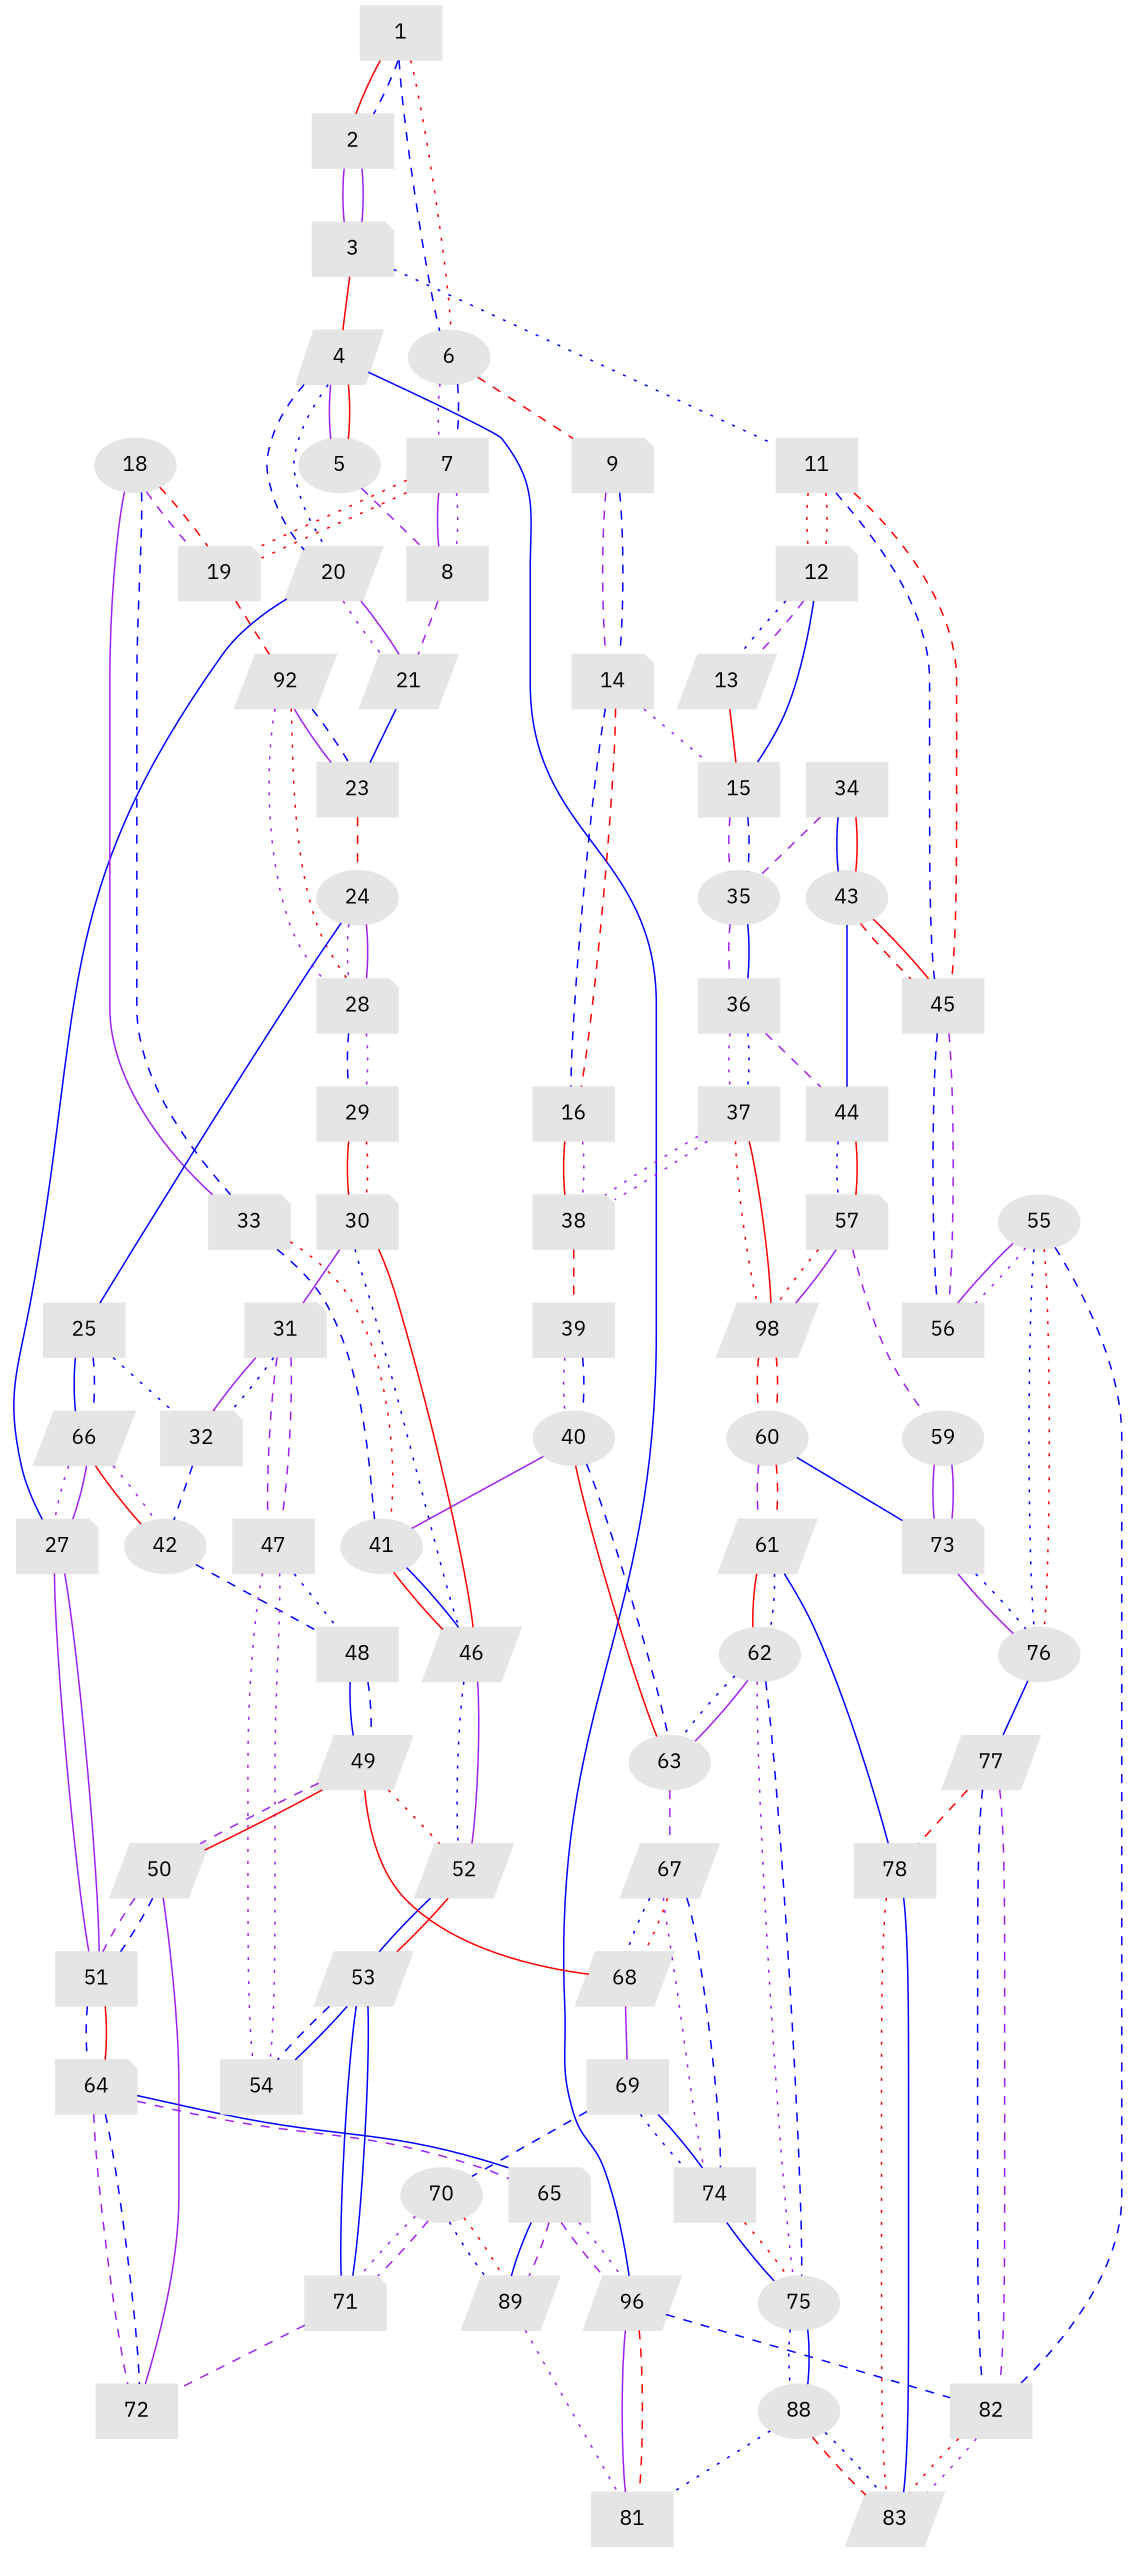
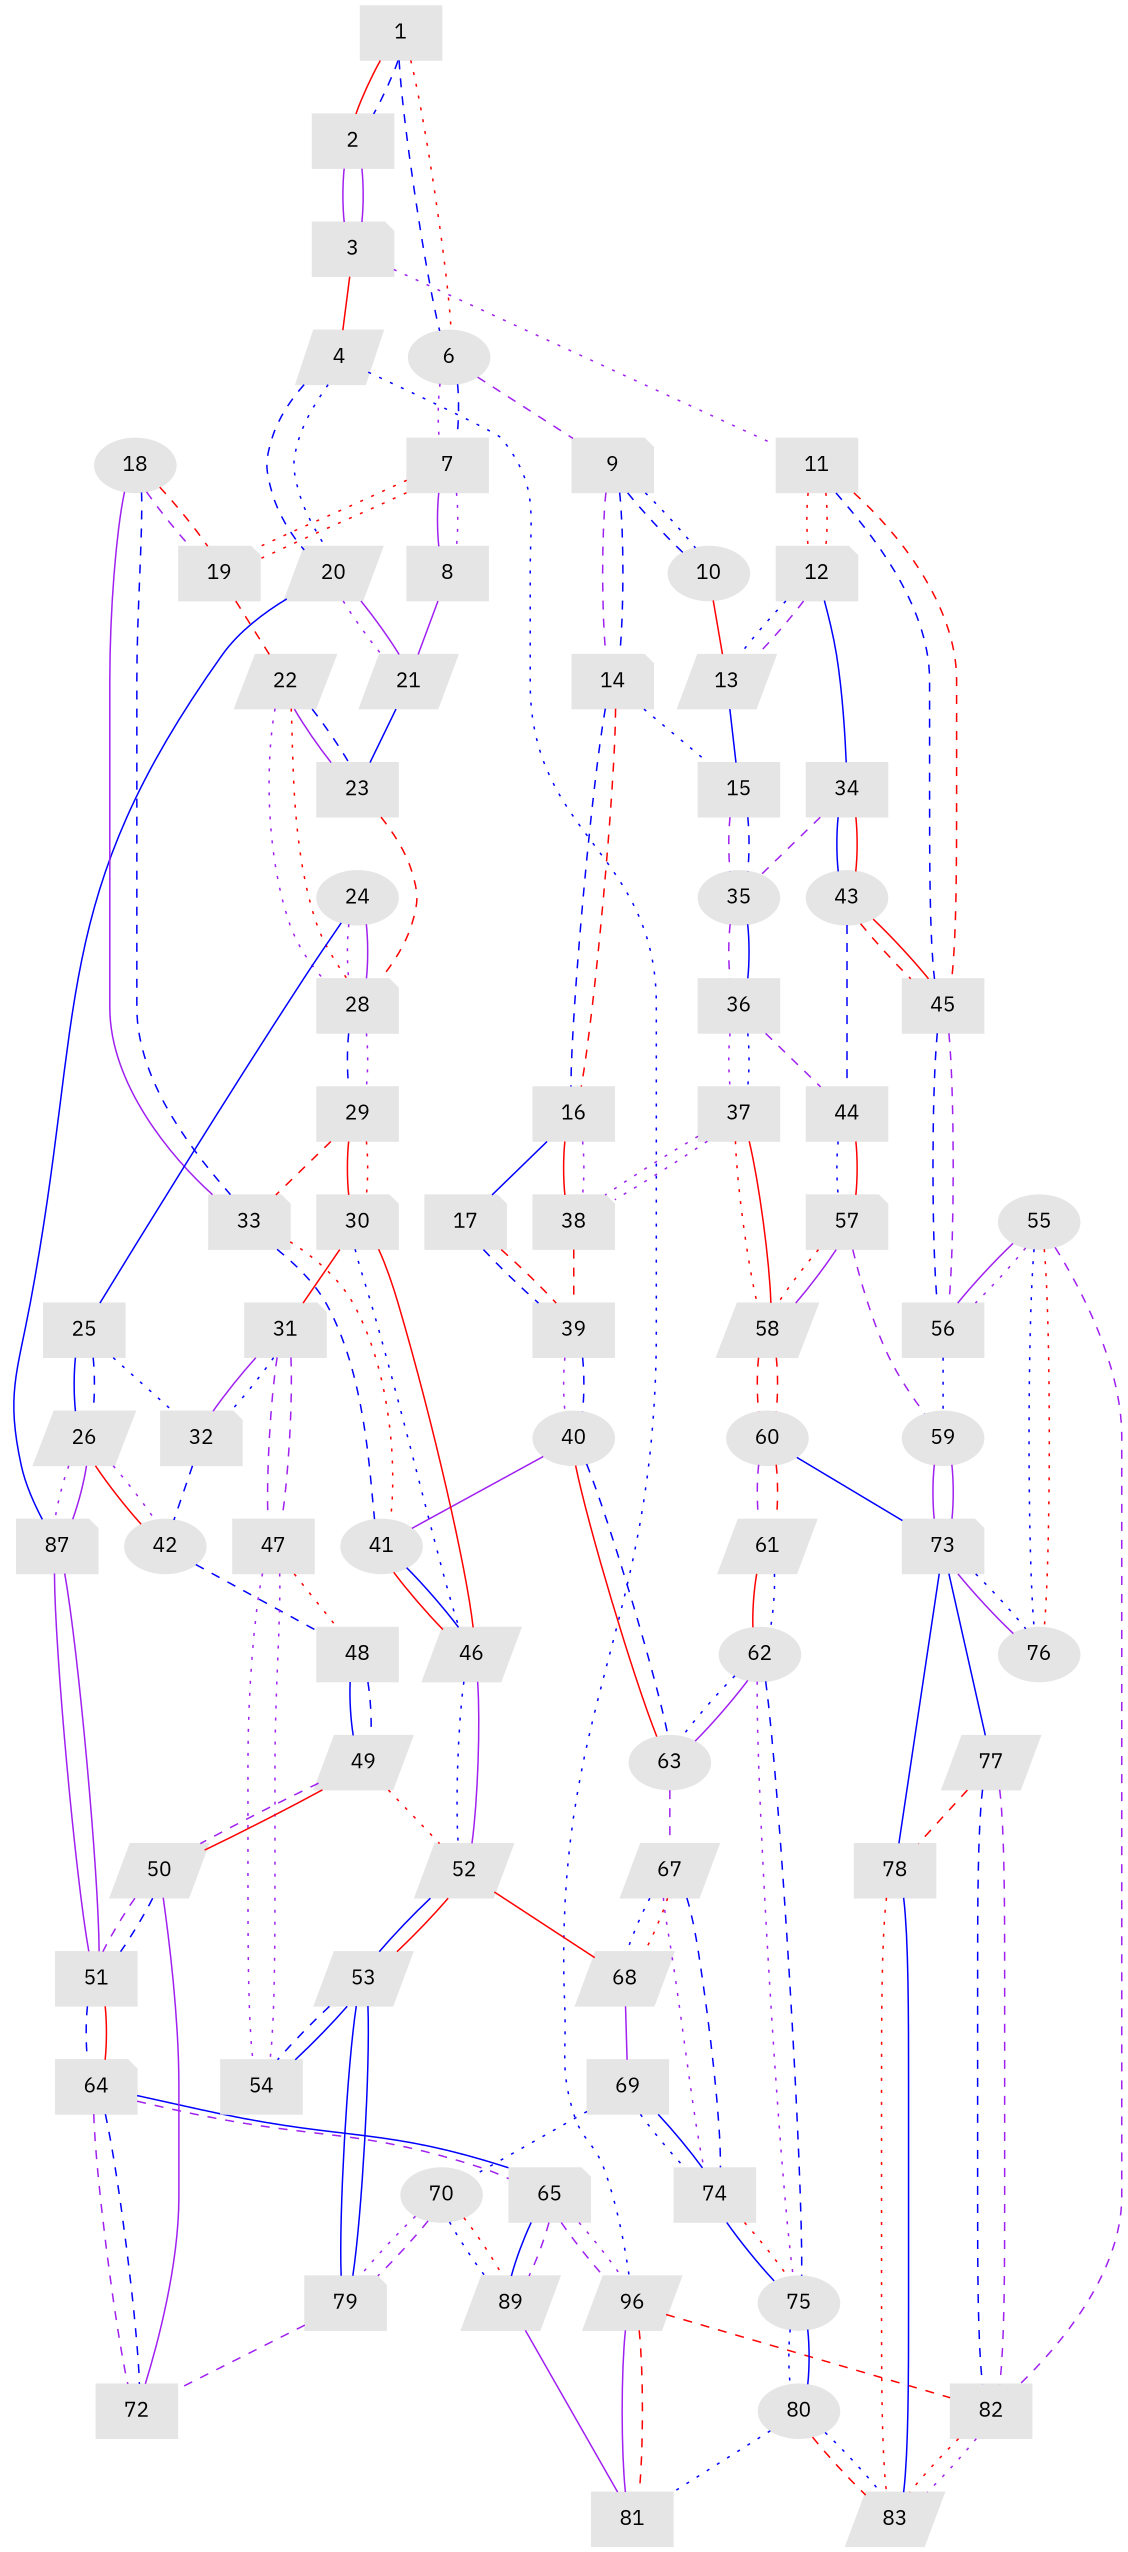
edge "3" -- "11": color blue -> purple
edge "6" -- "9": color red -> purple
node "5": removed
node "10": added
edge "8" -- "21": style dashed -> solid
node "92": label "92" -> "22"
edge "12" -- "15": now "12" -- "34"
edge "14" -- "15": color purple -> blue
edge "13" -- "15": color red -> blue
edge "23" -- "24": now "23" -- "28"
edge "43" -- "44": style solid -> dashed
edge "29" -- "33": added
node "17": added
edge "4" -- "96": style solid -> dotted
edge "30" -- "31": color purple -> red
node "98": label "98" -> "58"
edge "56" -- "59": added
node "66": label "66" -> "26"
node "27": label "27" -> "87"
edge "47" -- "48": color blue -> red
edge "61" -- "78": now "73" -- "78"
edge "76" -- "77": now "73" -- "77"
edge "55" -- "82": color blue -> purple
edge "49" -- "68": now "52" -- "68"
edge "69" -- "70": style dashed -> dotted
node "71": label "71" -> "79"
edge "96" -- "82": color blue -> red
edge "89" -- "81": style dotted -> solid
node "88": label "88" -> "80"
